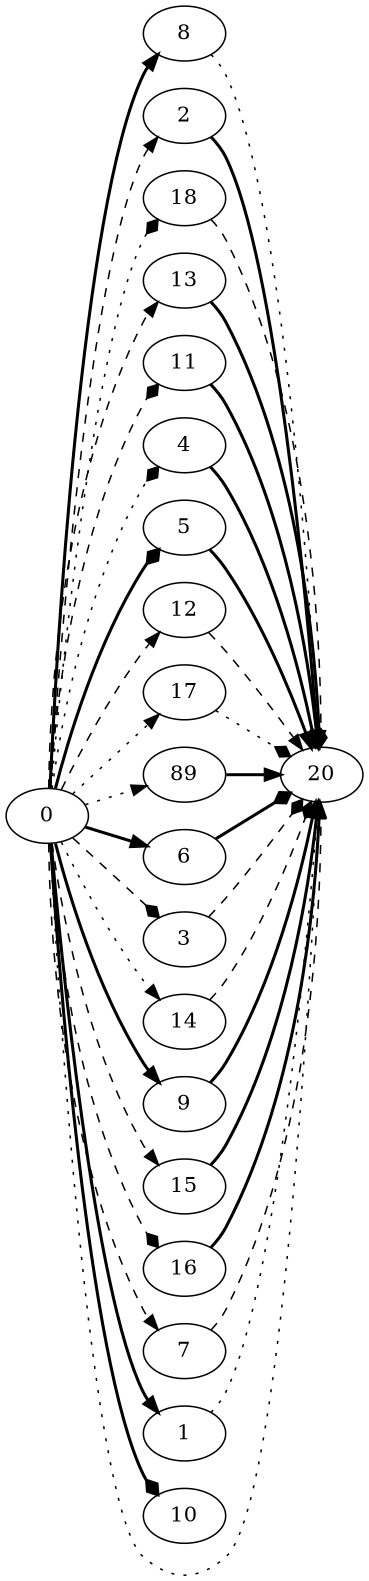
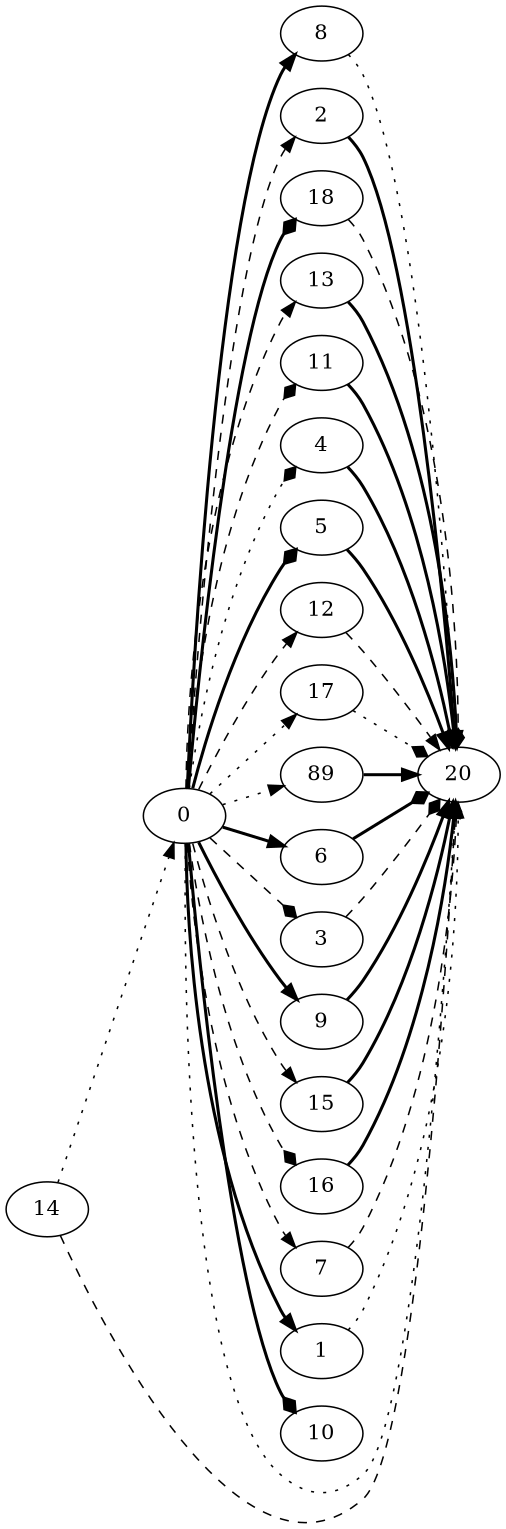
edge "0" -> "18": style dotted -> bold
edge "0" -> "14": reversed
